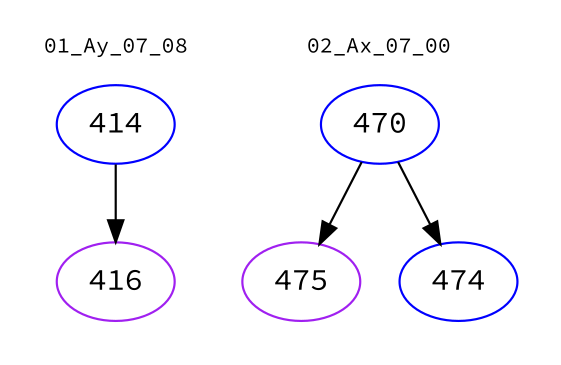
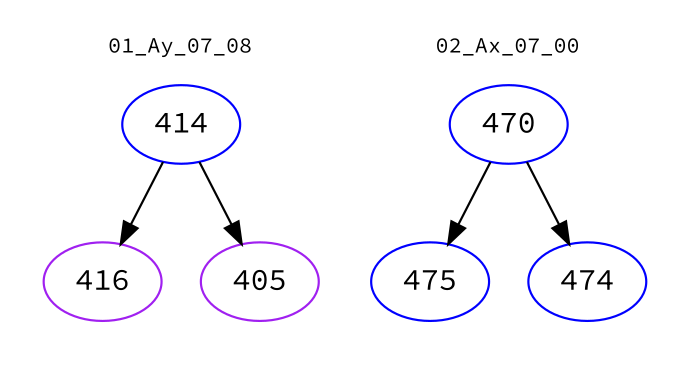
node "405": added
node "475": color purple -> blue
